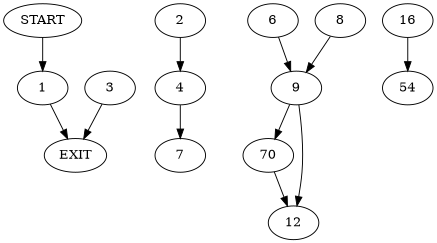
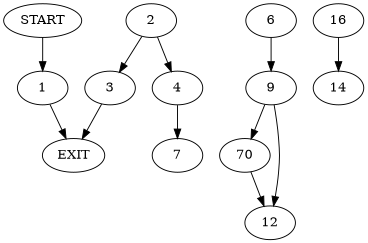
node "8": removed
edge "2" -> "3": added
node "54": label "54" -> "14"
